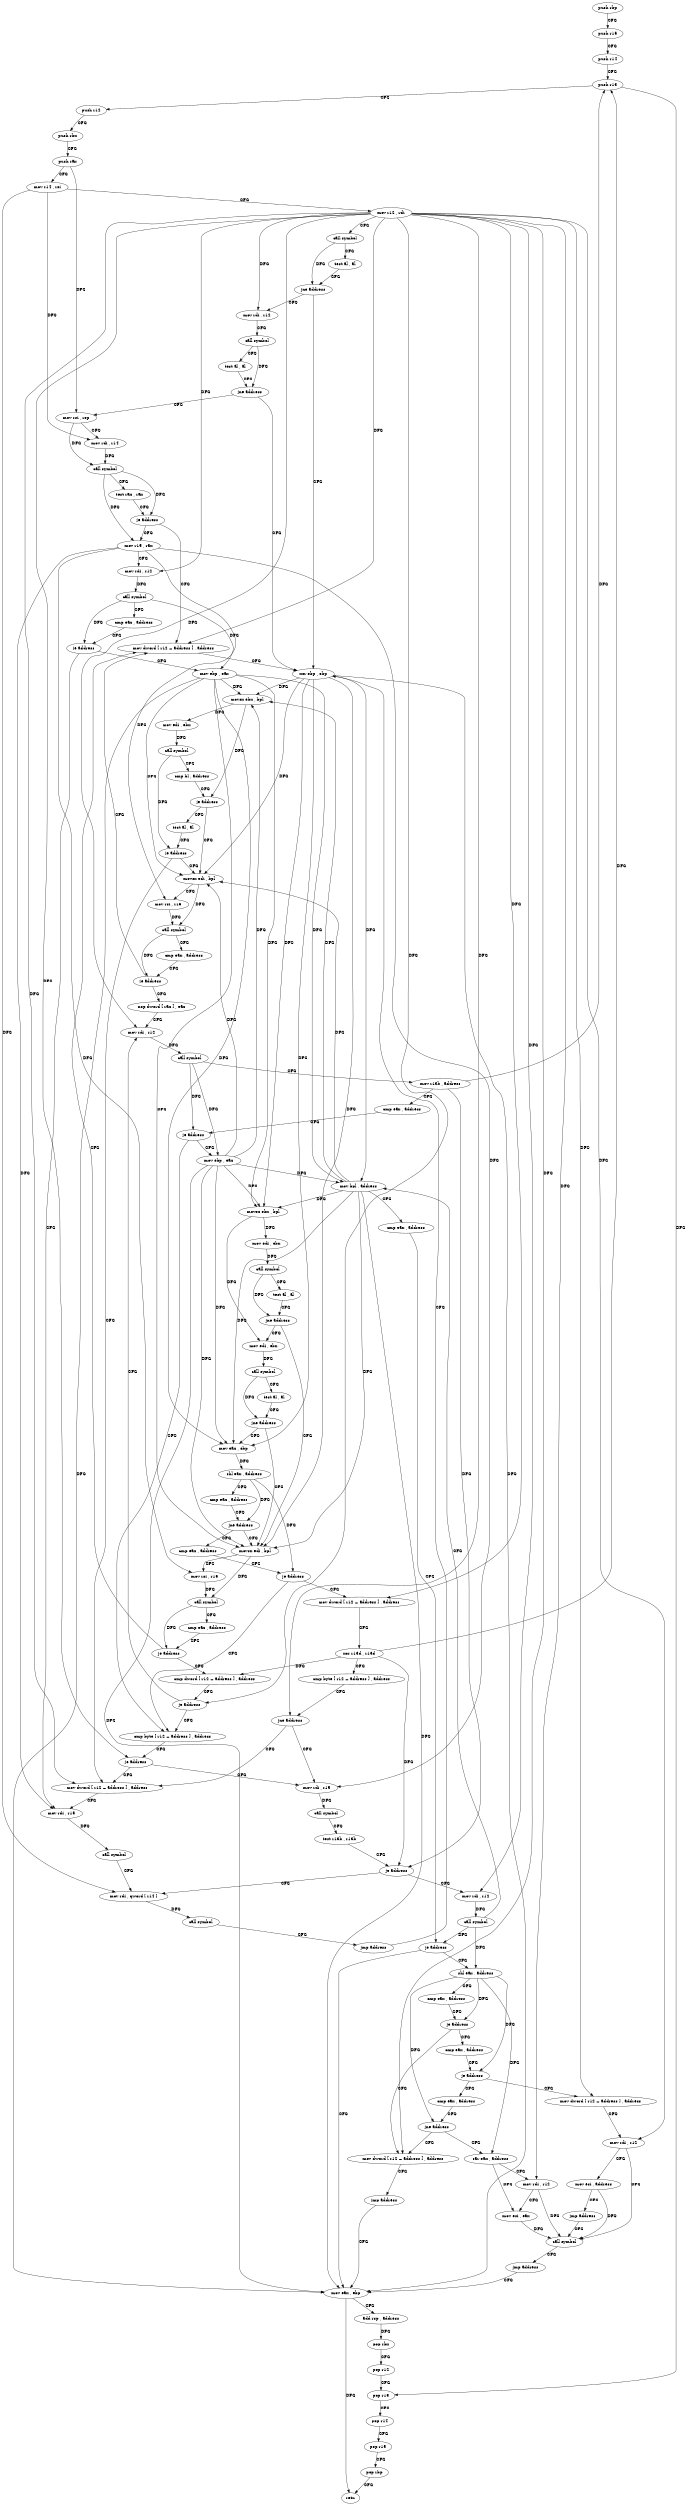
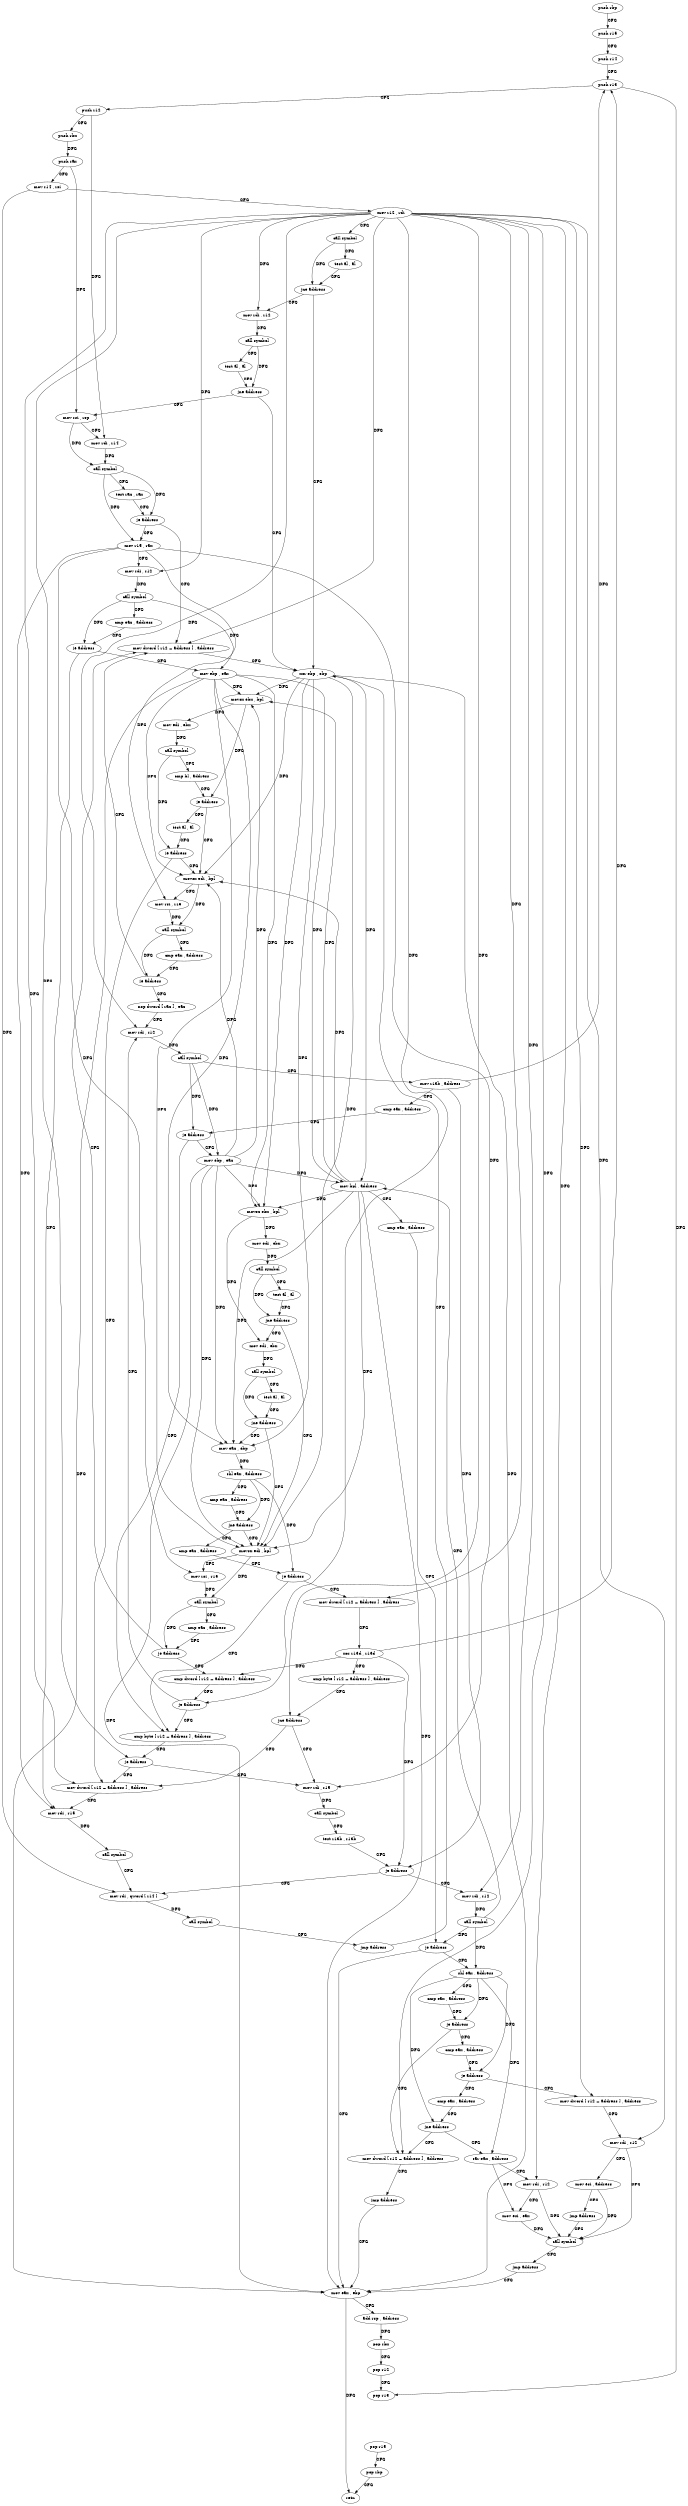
edge "push rbx" -> "push rax": label "CFG" -> "DFG"
edge "mov r14 , rsi" -> "mov rdi , r14": now "push r12" -> "mov rdi , r14"
node "pop r14": removed
